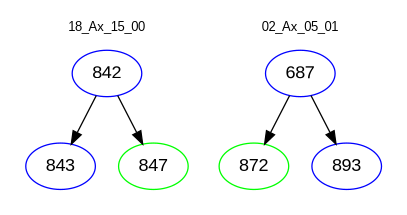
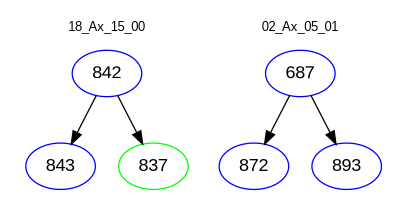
node "847": label "847" -> "837"
node "872": color green -> blue
